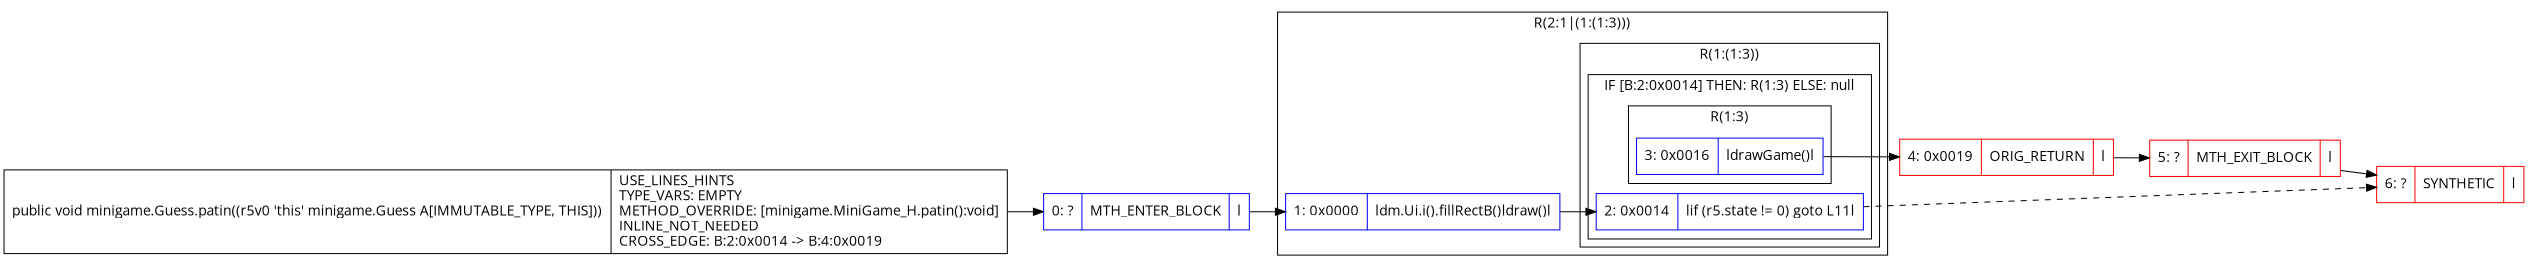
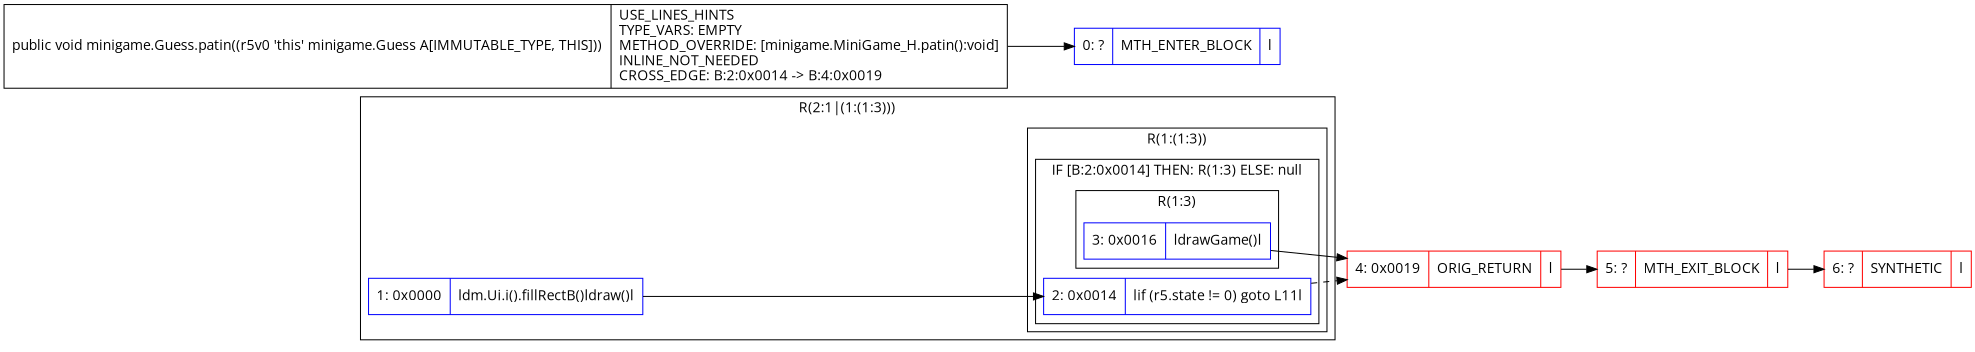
edge "2: 0x0014" -> "6: ?": now "2: 0x0014" -> "4: 0x0019"
edge "0: ?" -> "1: 0x0000": removed
